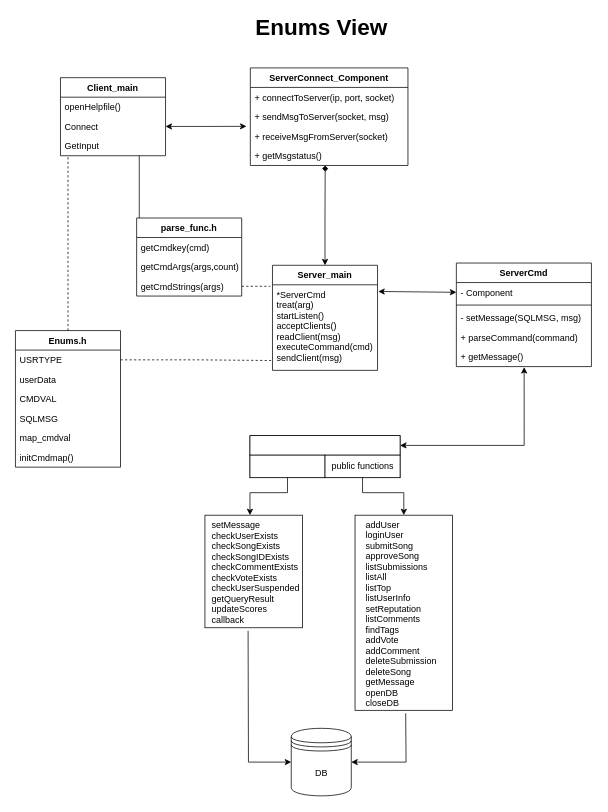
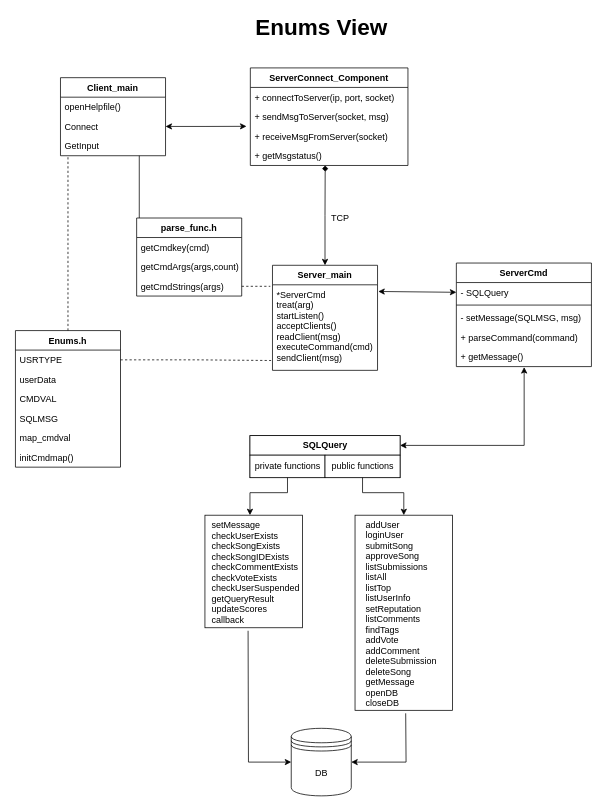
node "TCP": added
node "- Component": label "- Component" -> "- SQLQuery"
node "SQLQuery": added
node "private functions": added
